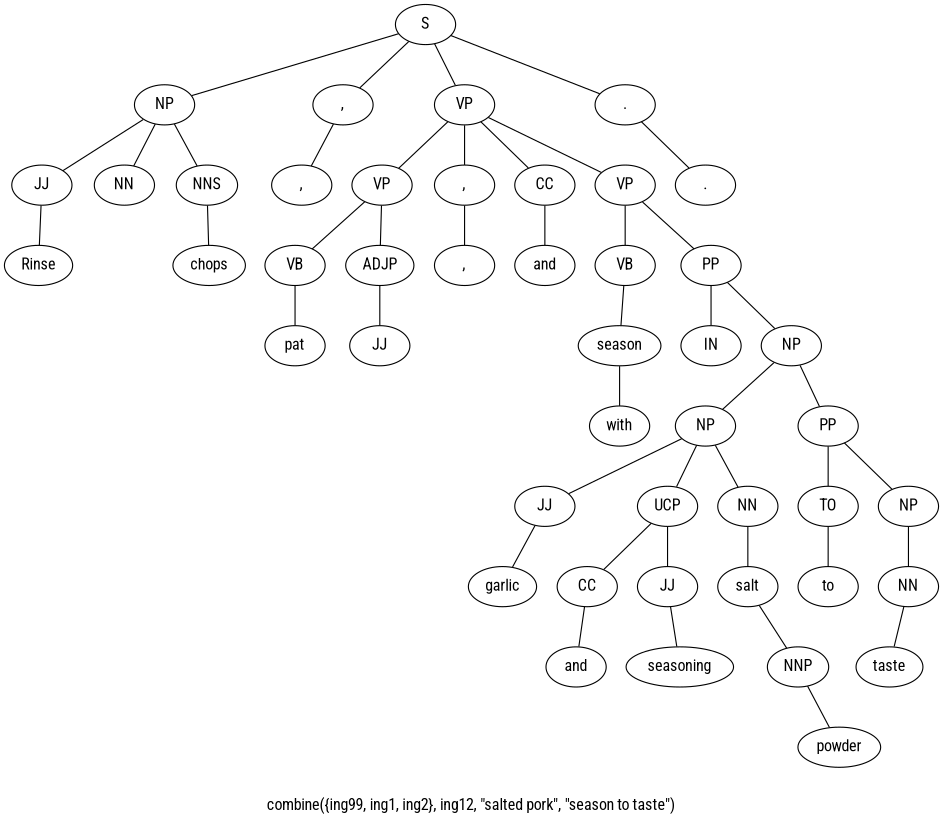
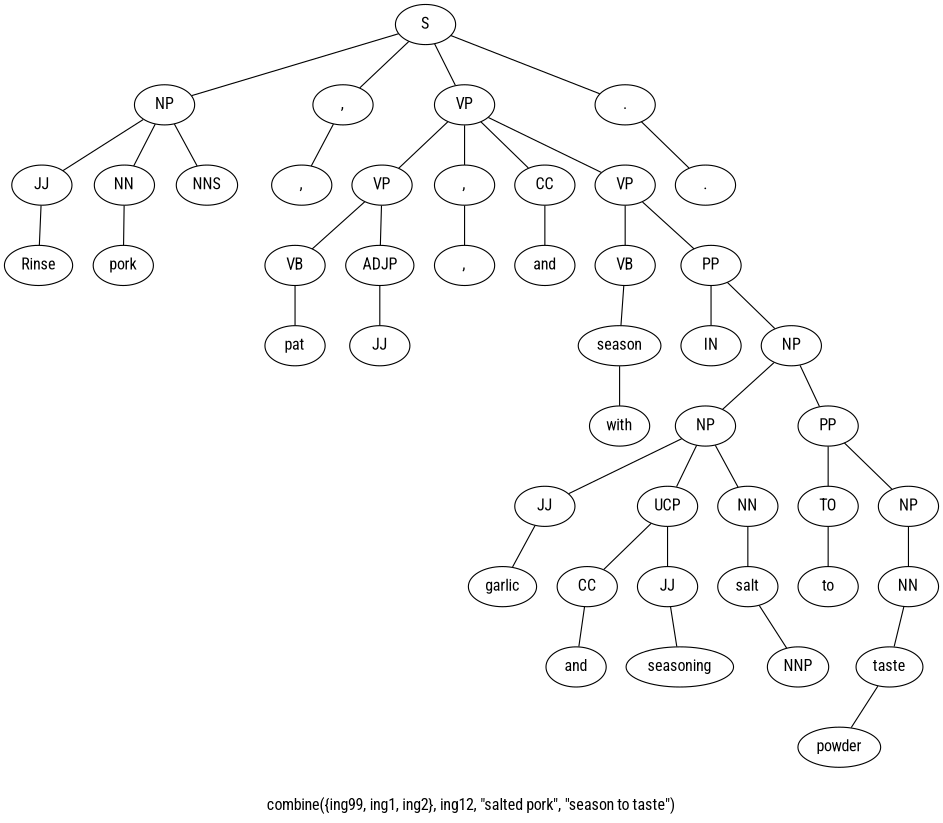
node "pork": added
node "chops": removed
edge "NNP" -- "powder": now "taste" -- "powder"
